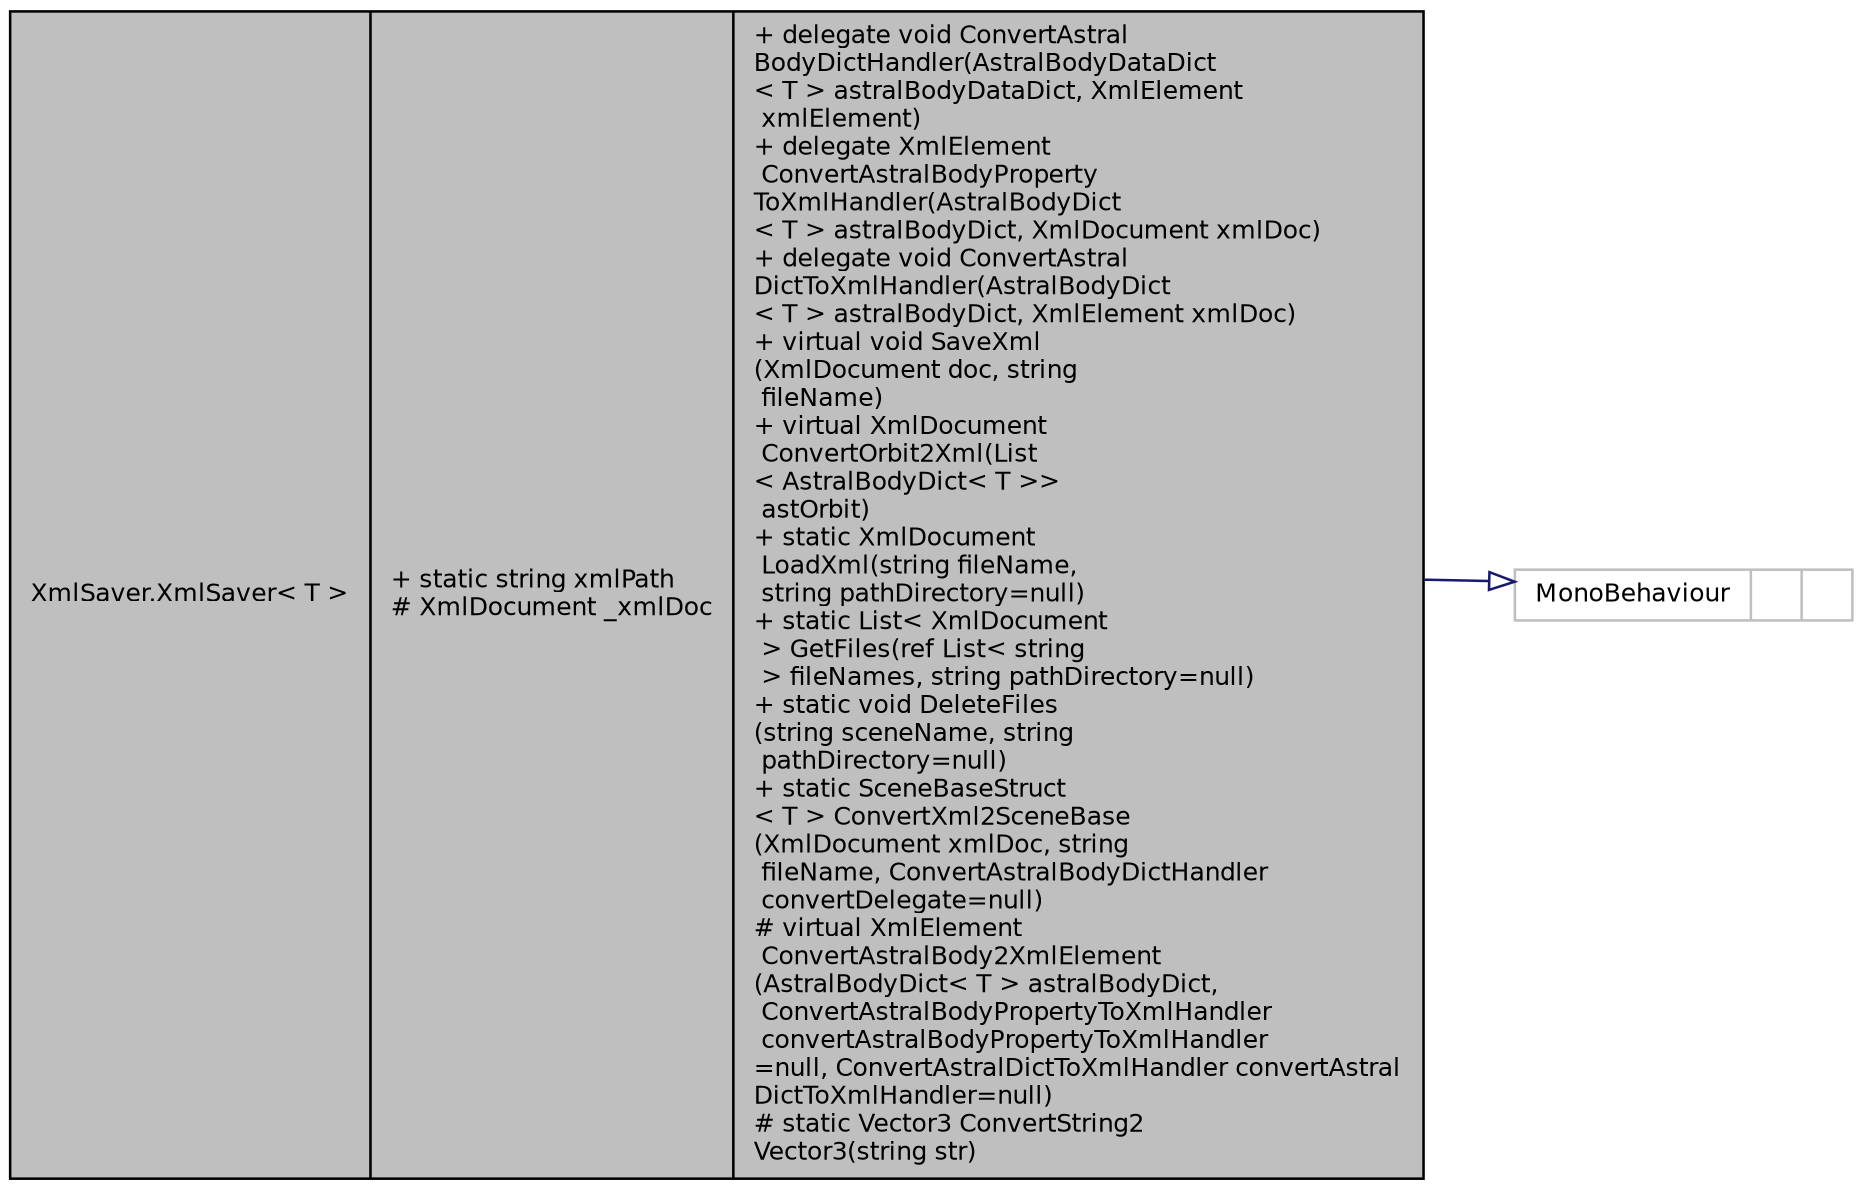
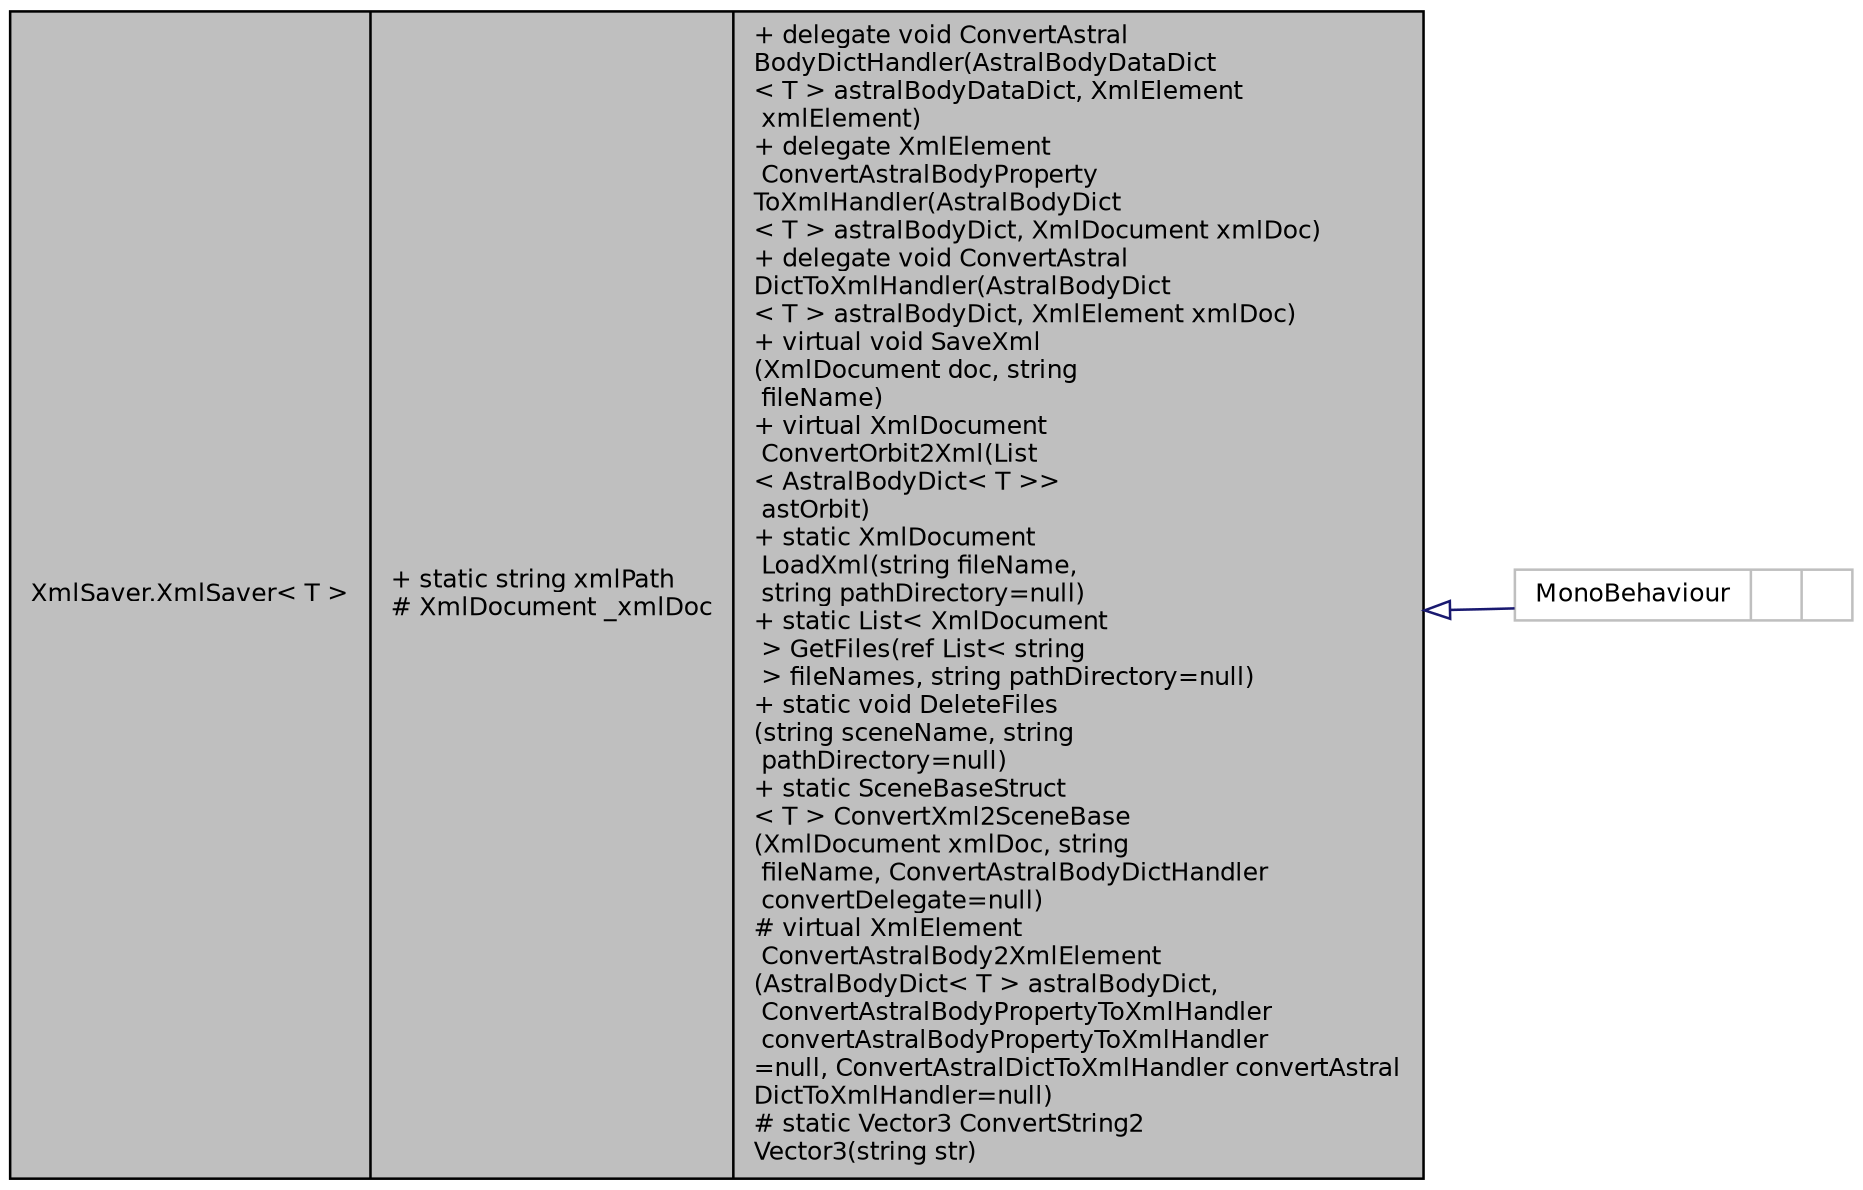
edge "XmlSaver.XmlSaver< T >" -> "MonoBehaviour": reversed
